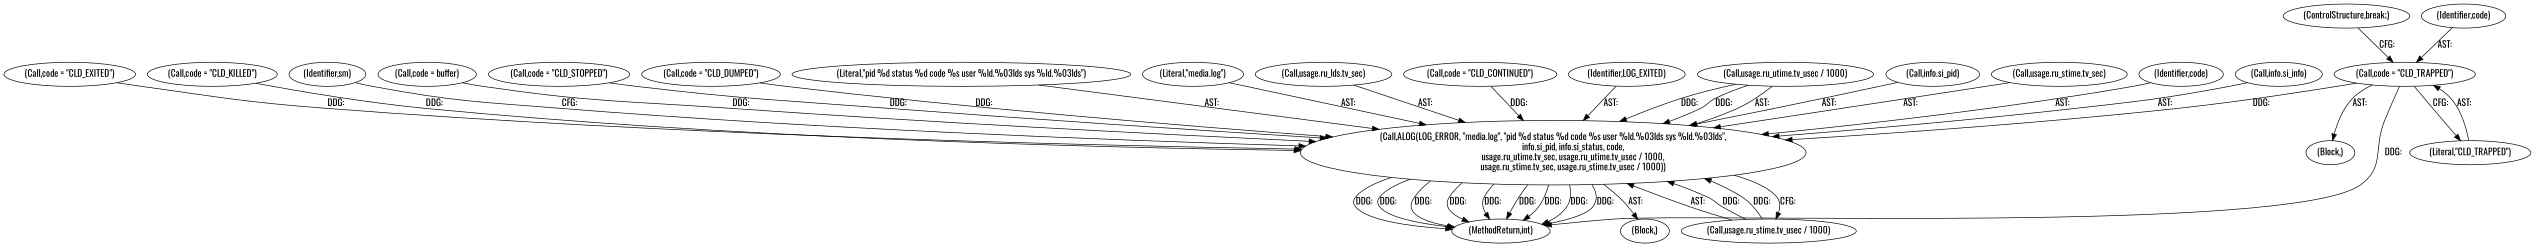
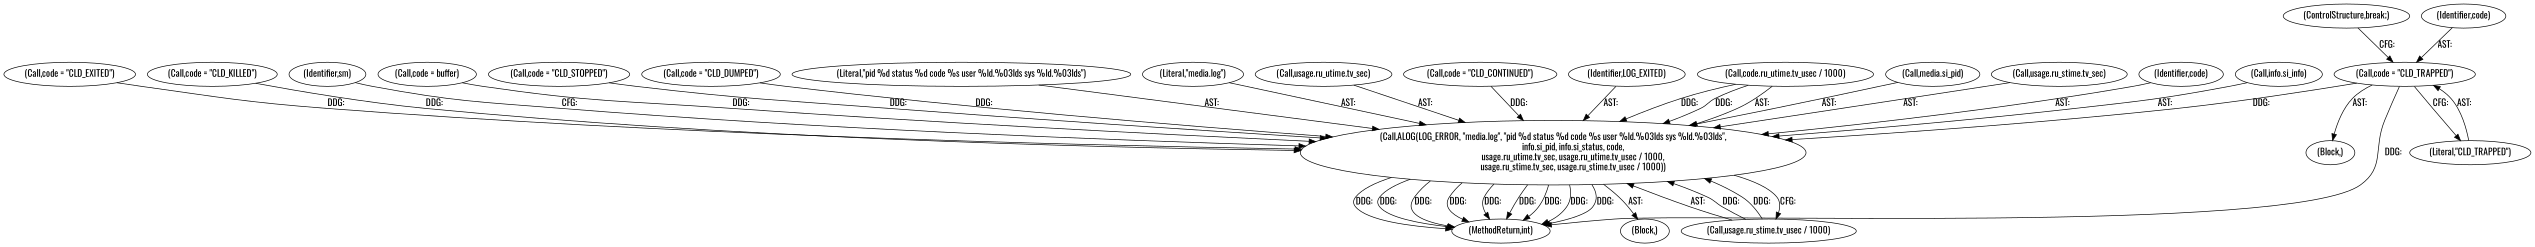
node "(Call,usage.ru_lds.tv_sec)": label "(Call,usage.ru_lds.tv_sec)" -> "(Call,usage.ru_utime.tv_sec)"
node "(Call,usage.ru_utime.tv_usec / 1000)": label "(Call,usage.ru_utime.tv_usec / 1000)" -> "(Call,code.ru_utime.tv_usec / 1000)"
node "(Call,info.si_pid)": label "(Call,info.si_pid)" -> "(Call,media.si_pid)"
